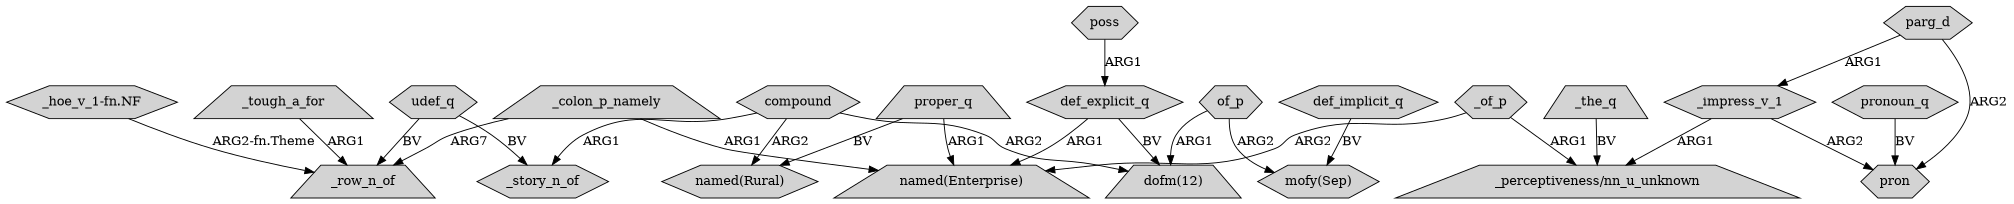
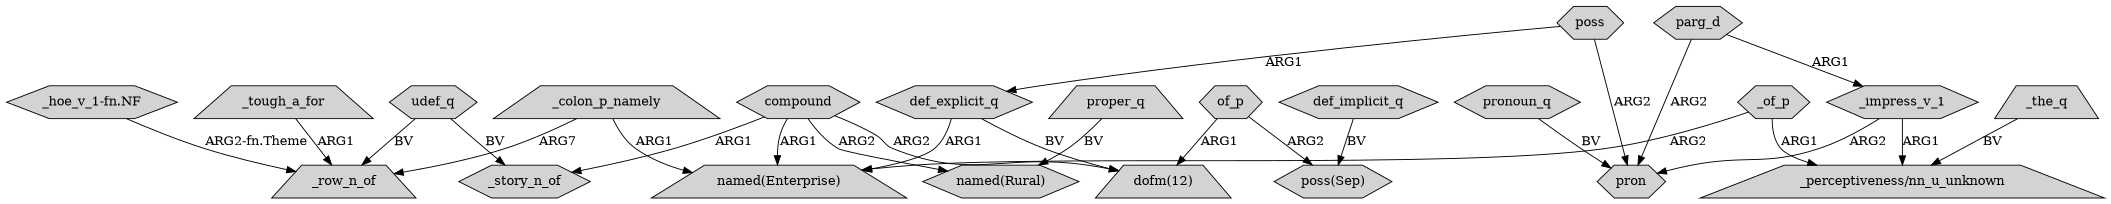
edge "poss" -> "pron": added, label "ARG2"
edge "proper_q" -> "named(Enterprise)": now "compound" -> "named(Enterprise)"
node "mofy(Sep)": label "mofy(Sep)" -> "poss(Sep)"
